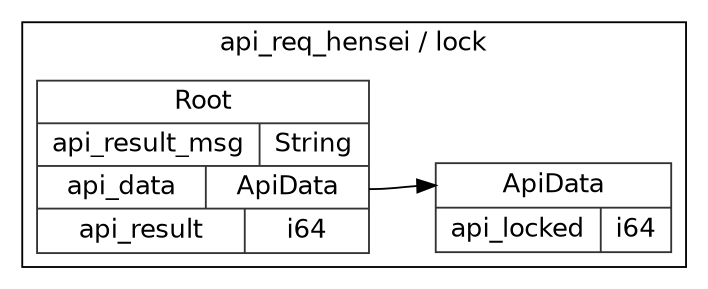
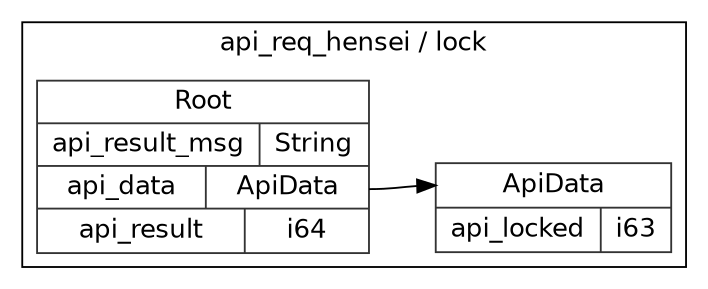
node "ApiData": text "i64" -> "i63"
